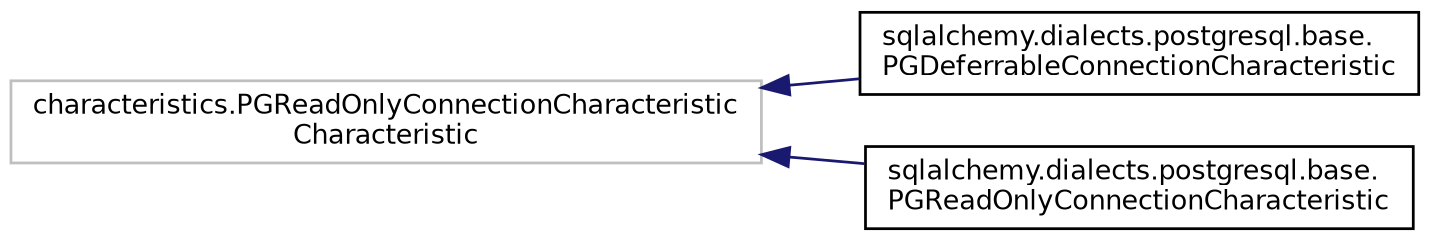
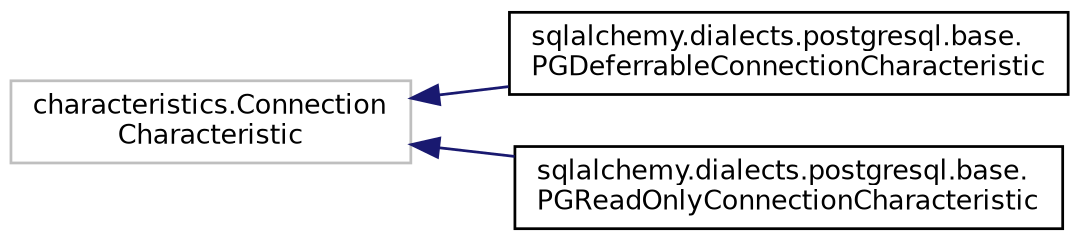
node "characteristics.PGReadOnlyConnectionCharacteristic Characteristic": label "characteristics.PGReadOnlyConnectionCharacteristic Characteristic" -> "characteristics.Connection Characteristic"
